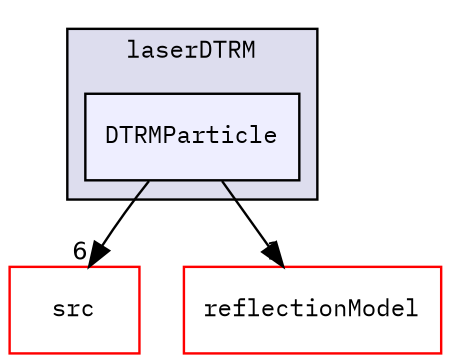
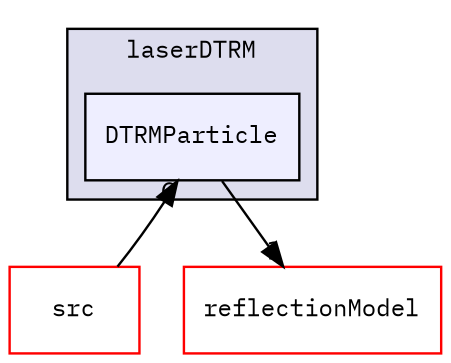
edge "DTRMParticle" -> "src": reversed
